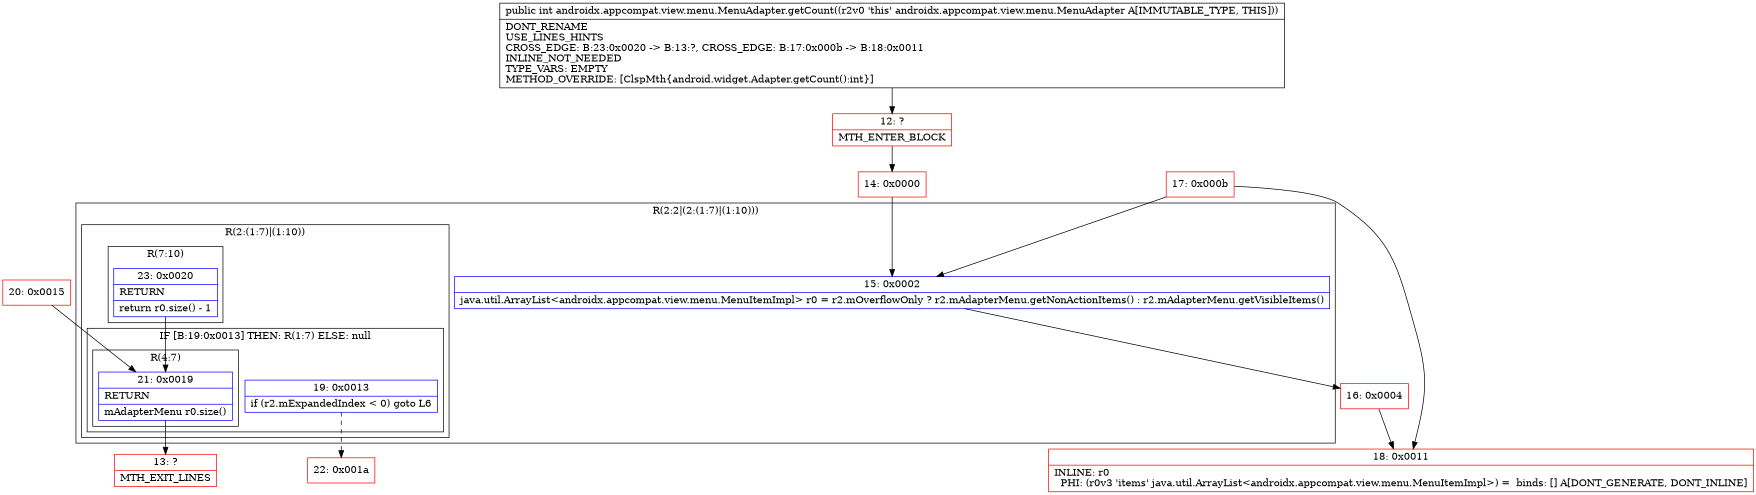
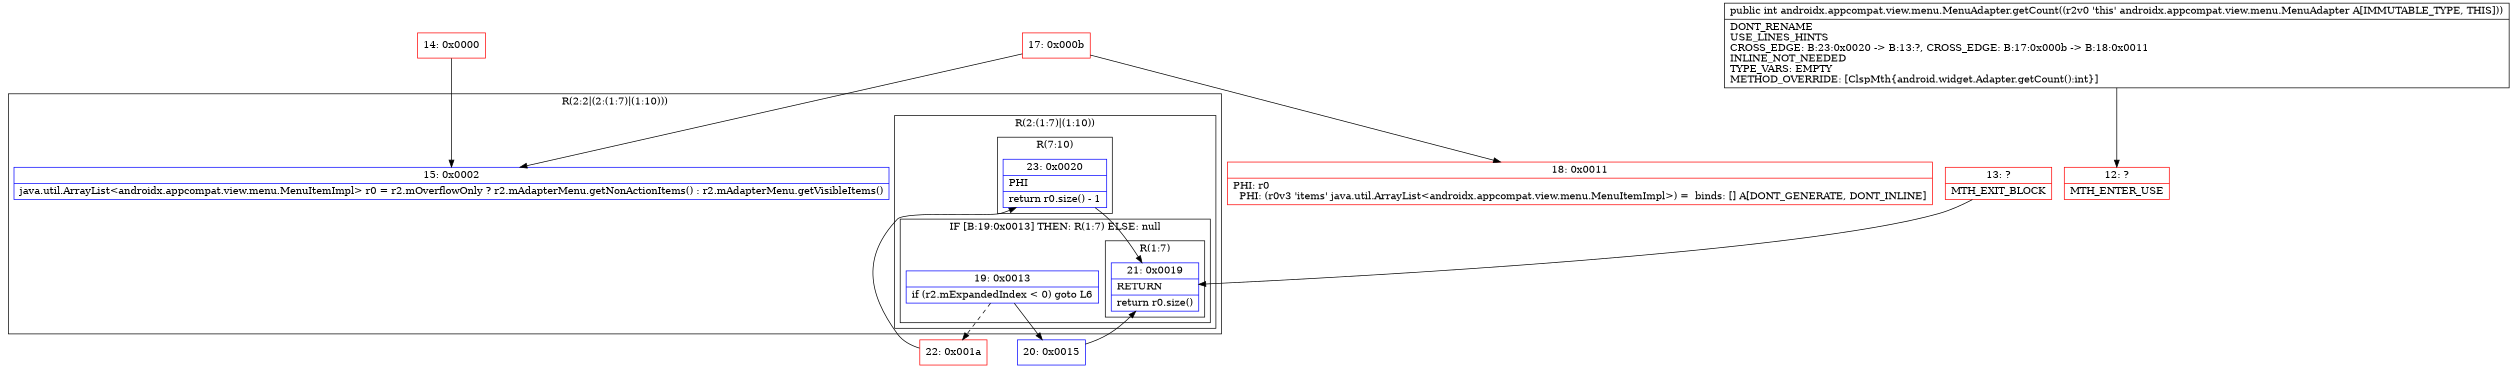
node "12: ?": text "MTH_ENTER_BLOCK" -> "MTH_ENTER_USE"
edge "12: ?" -> "14: 0x0000": removed
edge "22: 0x001a" -> "23: 0x0020": added
node "23: 0x0020": text "RETURN" -> "PHI"
node "20: 0x0015": color red -> blue
edge "19: 0x0013" -> "20: 0x0015": added
cluster "R(4:7)": label "R(4:7)" -> "R(1:7)"
node "16: 0x0004": removed
node "21: 0x0019": text "mAdapterMenu r0.size()" -> "return r0.size()"
edge "21: 0x0019" -> "13: ?": reversed
node "18: 0x0011": text "INLINE: r0" -> "PHI: r0"
node "13: ?": text "MTH_EXIT_LINES" -> "MTH_EXIT_BLOCK"
